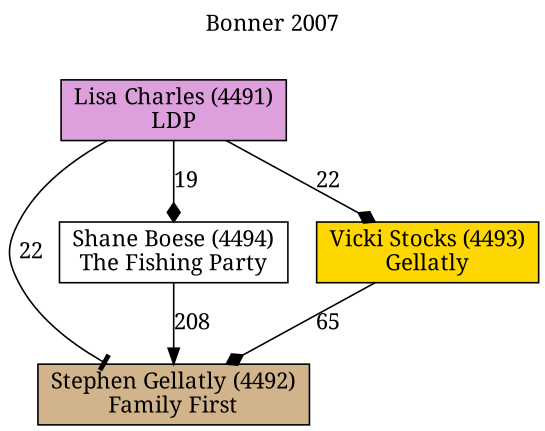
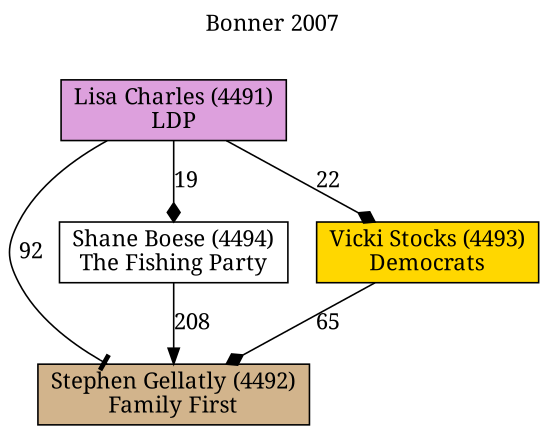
edge "Lisa Charles (4491) LDP" -> "Stephen Gellatly (4492) Family First": label "22" -> "92"
node "Vicki Stocks (4493) Gellatly": label "Vicki Stocks (4493) Gellatly" -> "Vicki Stocks (4493) Democrats"
